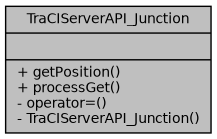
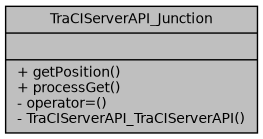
node "TraCIServerAPI_Junction": text "- TraCIServerAPI_Junction()" -> "- TraCIServerAPI_TraCIServerAPI()"
